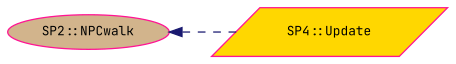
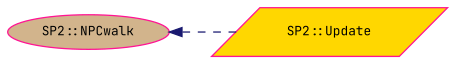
node "SP4::Update": label "SP4::Update" -> "SP2::Update"
